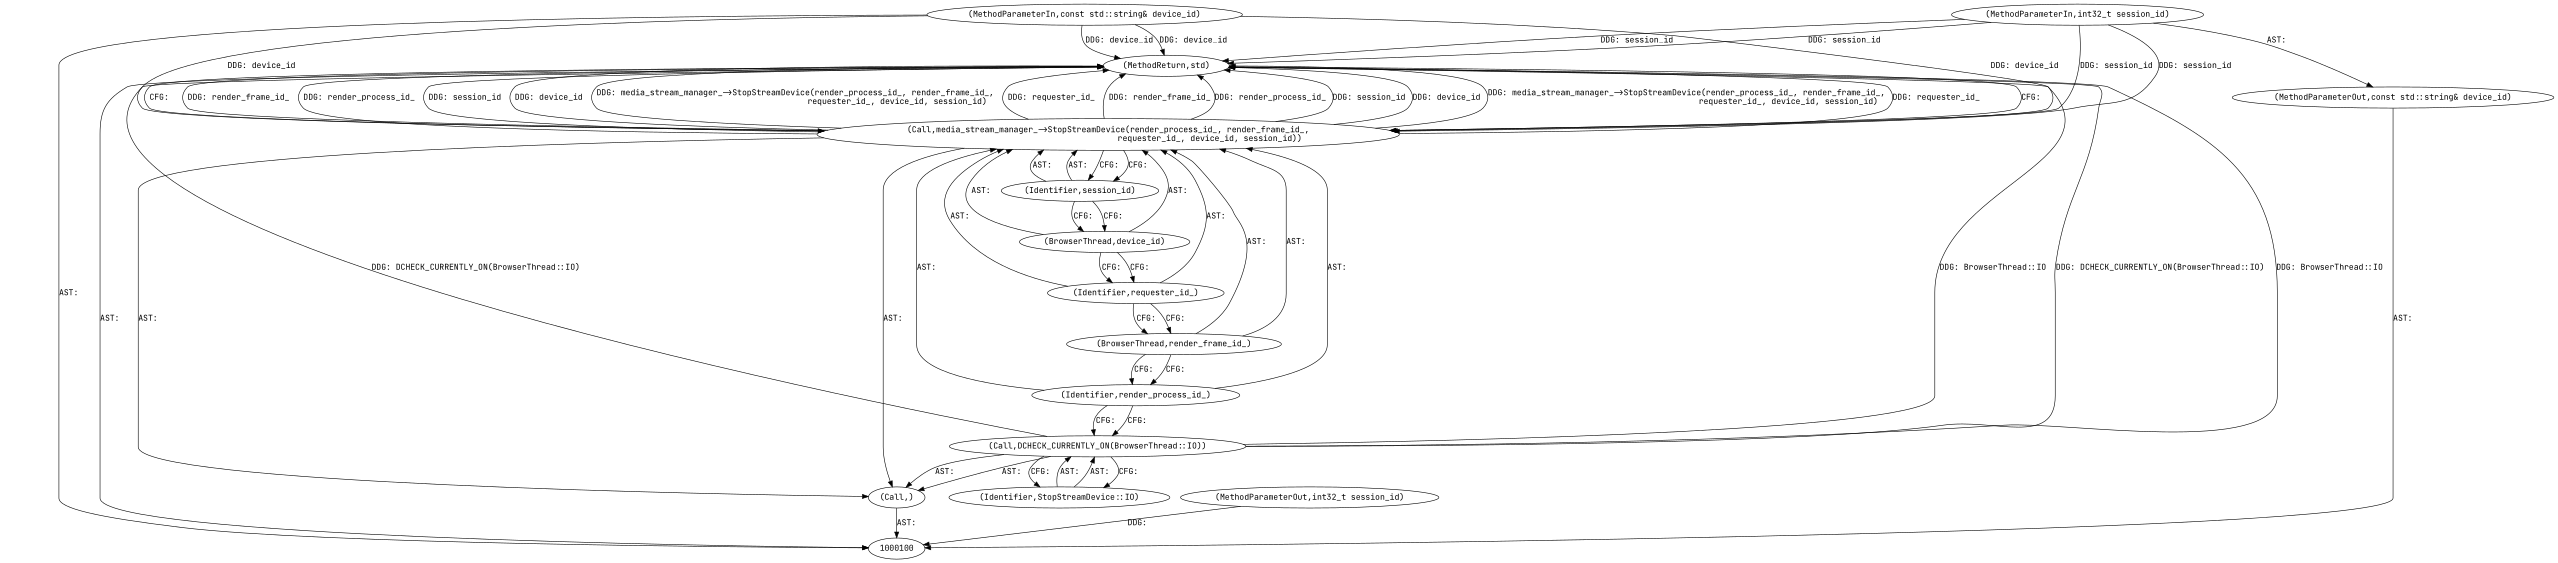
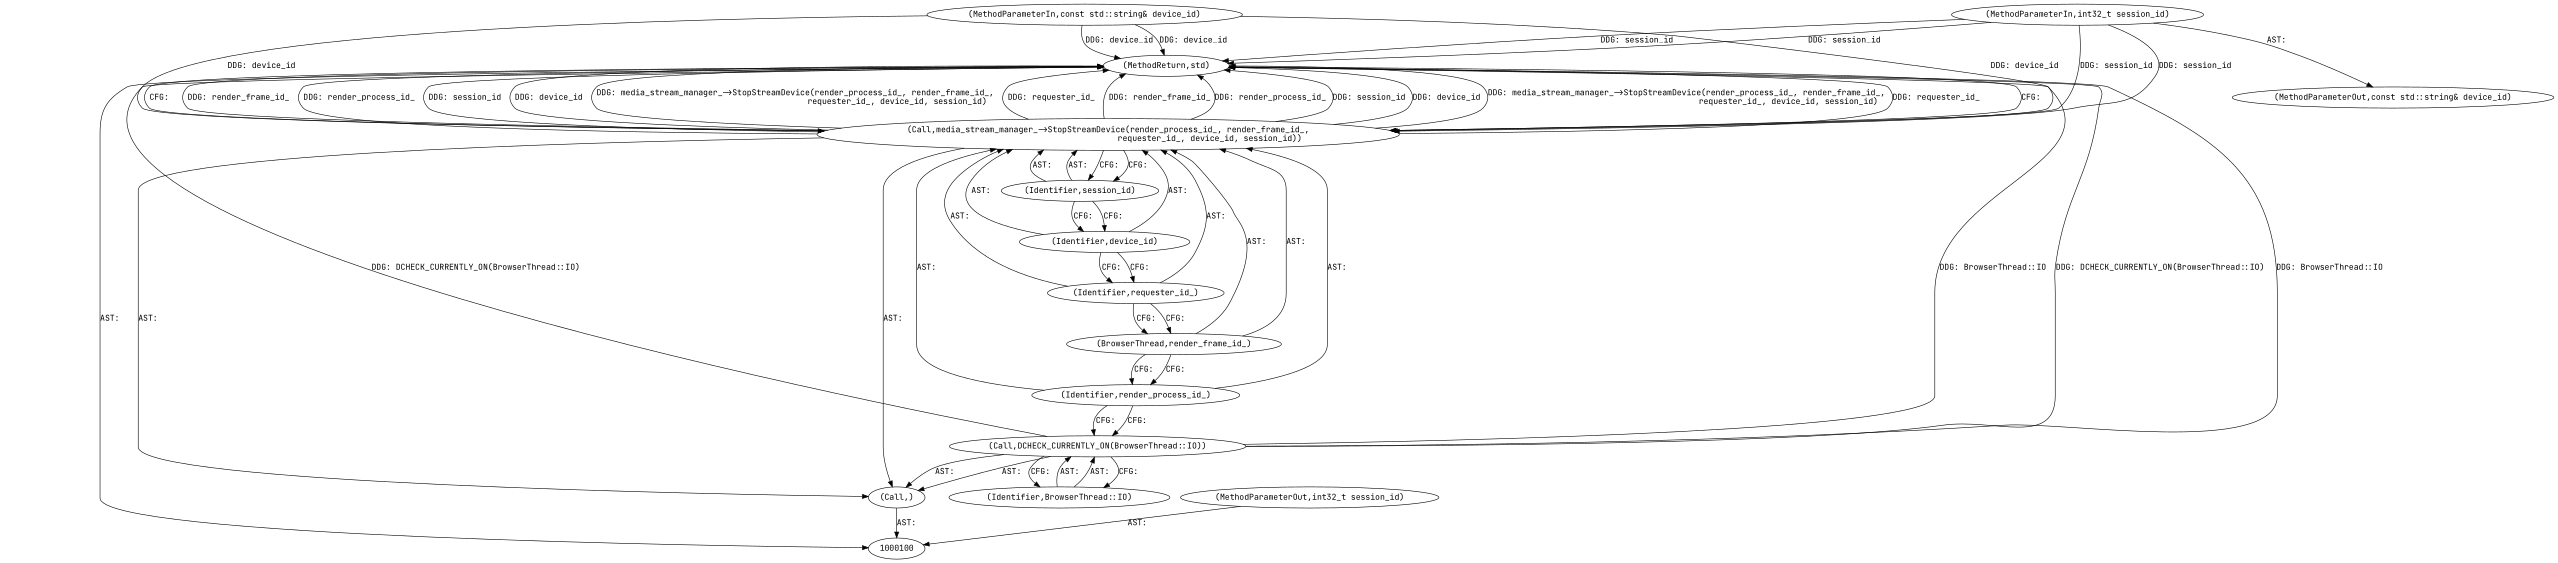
node "(BrowserThread,device_id)": label "(BrowserThread,device_id)" -> "(Identifier,device_id)"
edge "(MethodParameterIn,const std::string& device_id)" -> "1000100": removed, label "AST:"
node "(Identifier,StopStreamDevice::IO)": label "(Identifier,StopStreamDevice::IO)" -> "(Identifier,BrowserThread::IO)"
edge "(MethodParameterOut,int32_t session_id)" -> "1000100": label "DDG: " -> "AST: "
edge "(MethodParameterOut,const std::string& device_id)" -> "1000100": removed, label "AST:"
